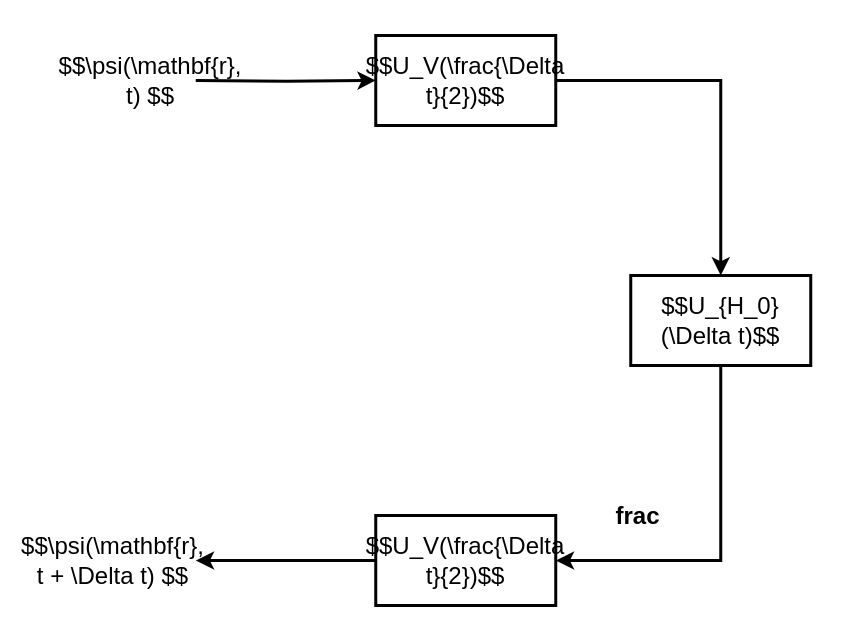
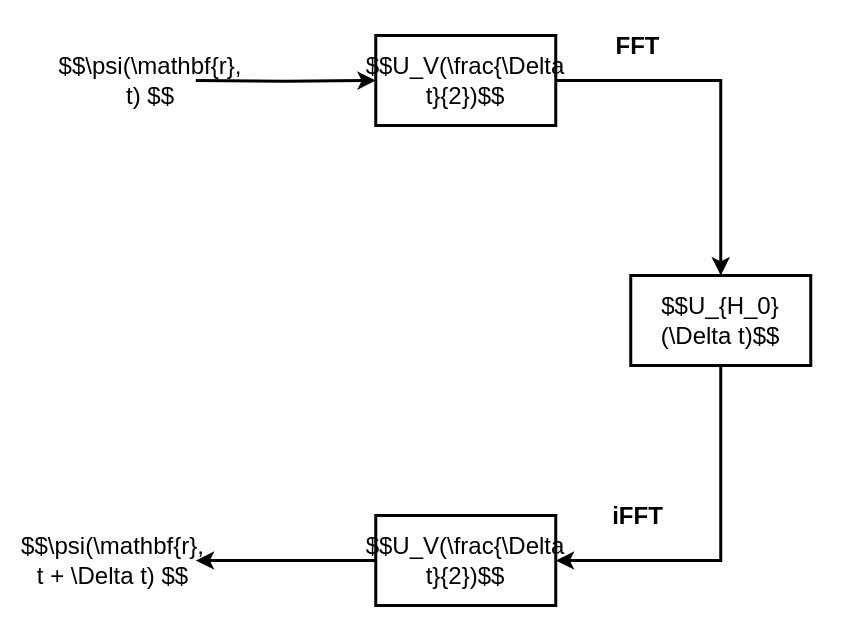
node "FFT": added
node "frac": label "frac" -> "iFFT"
